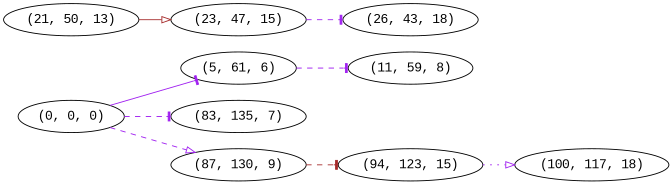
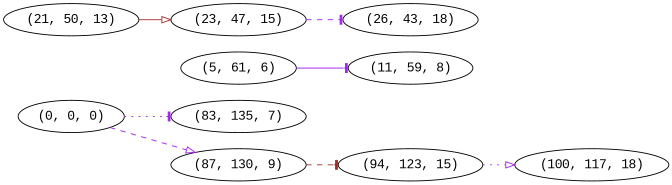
edge "(5, 61, 6)" -> "(11, 59, 8)": style dashed -> solid
edge "(0, 0, 0)" -> "(5, 61, 6)": removed
edge "(0, 0, 0)" -> "(83, 135, 7)": style dashed -> dotted
